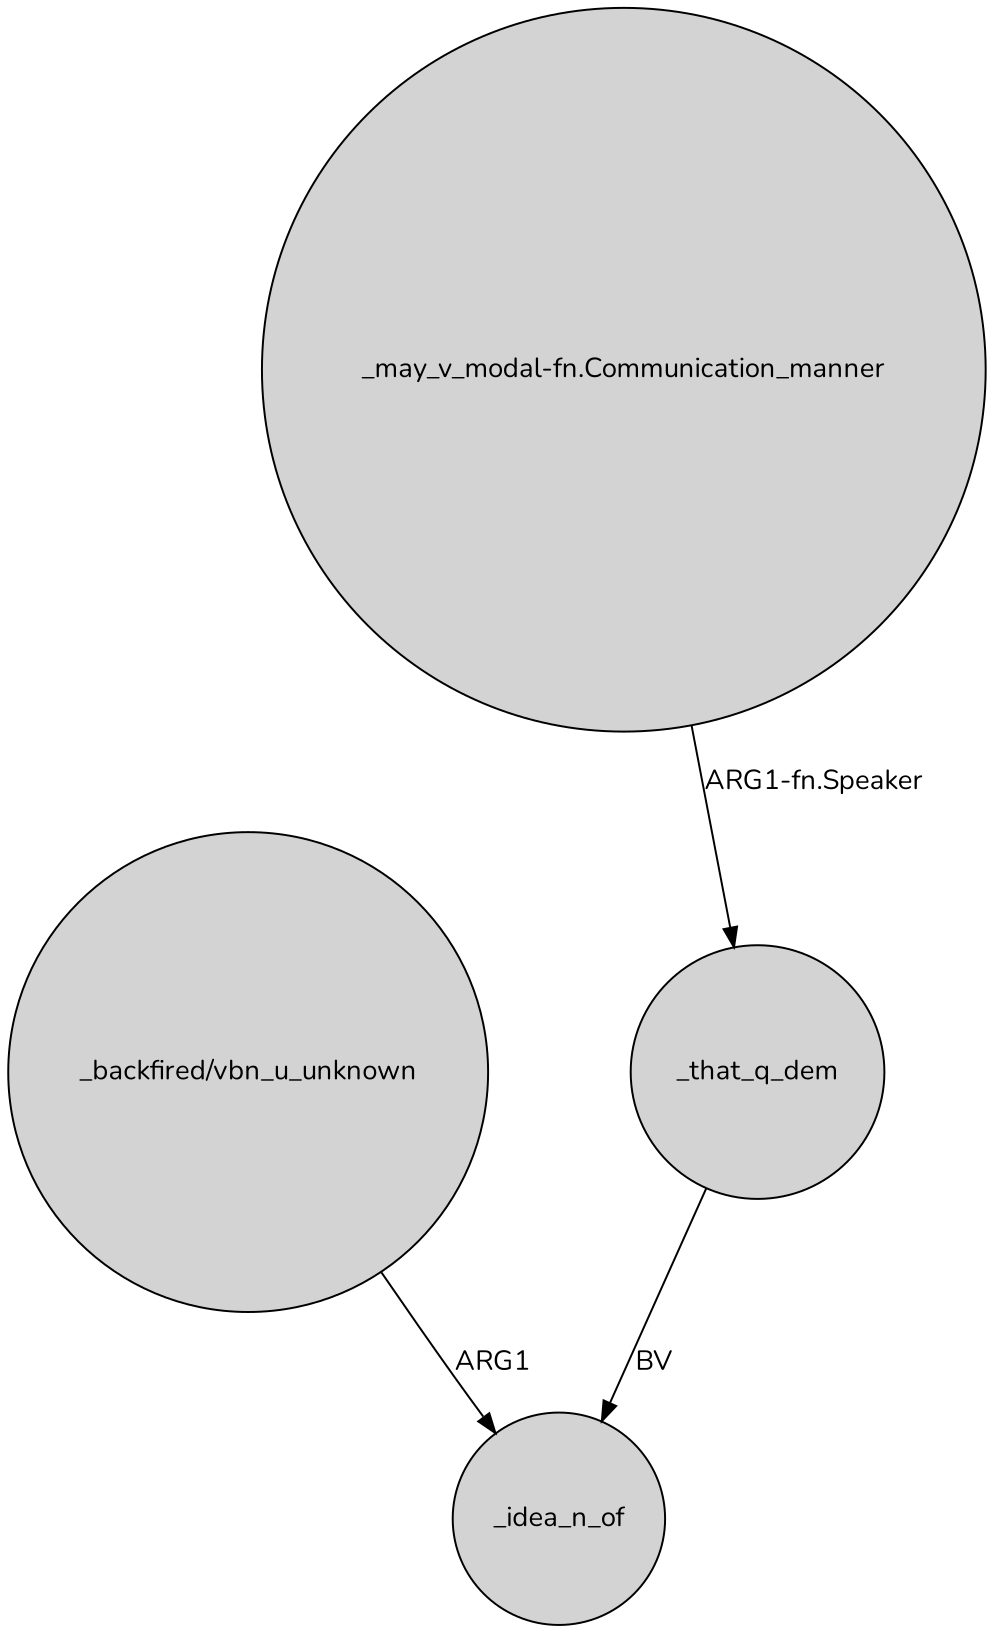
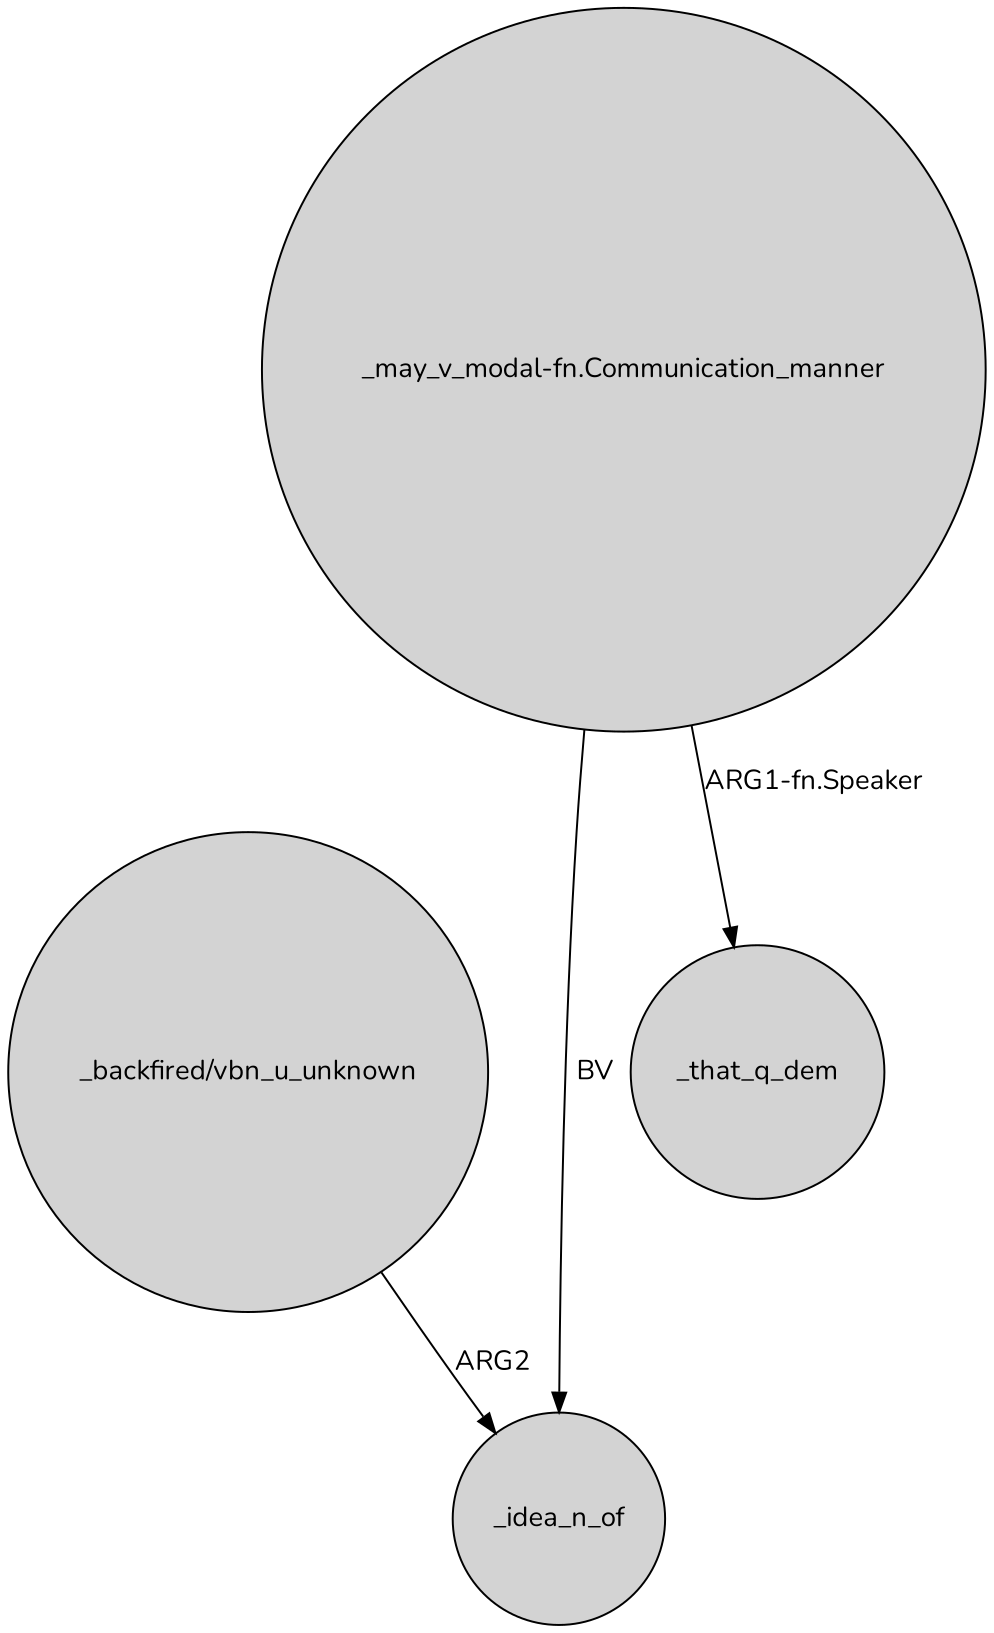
edge "_that_q_dem" -> "_idea_n_of": now "_may_v_modal-fn.Communication_manner" -> "_idea_n_of"
edge "_backfired/vbn_u_unknown" -> "_idea_n_of": label "ARG1" -> "ARG2"
